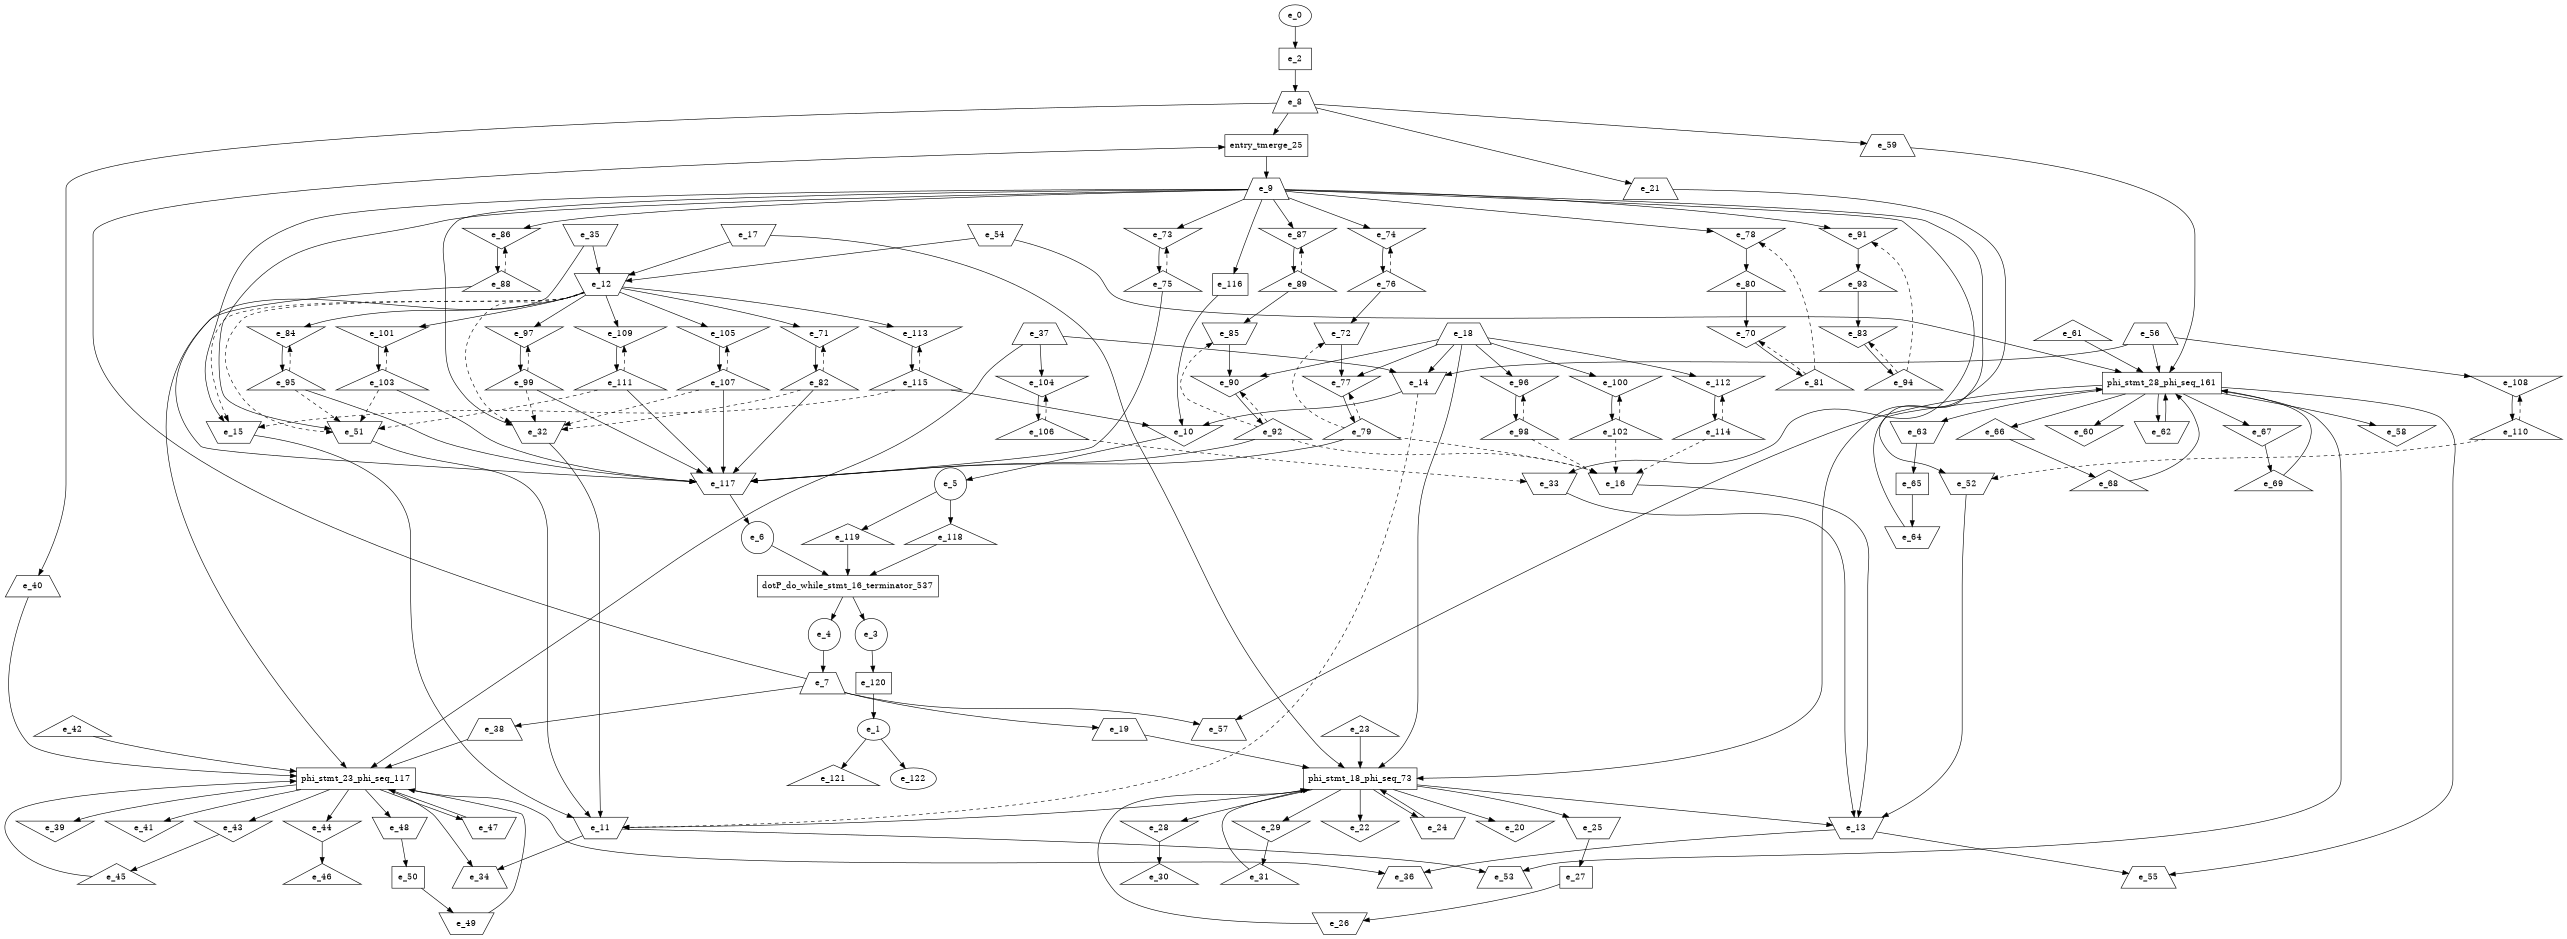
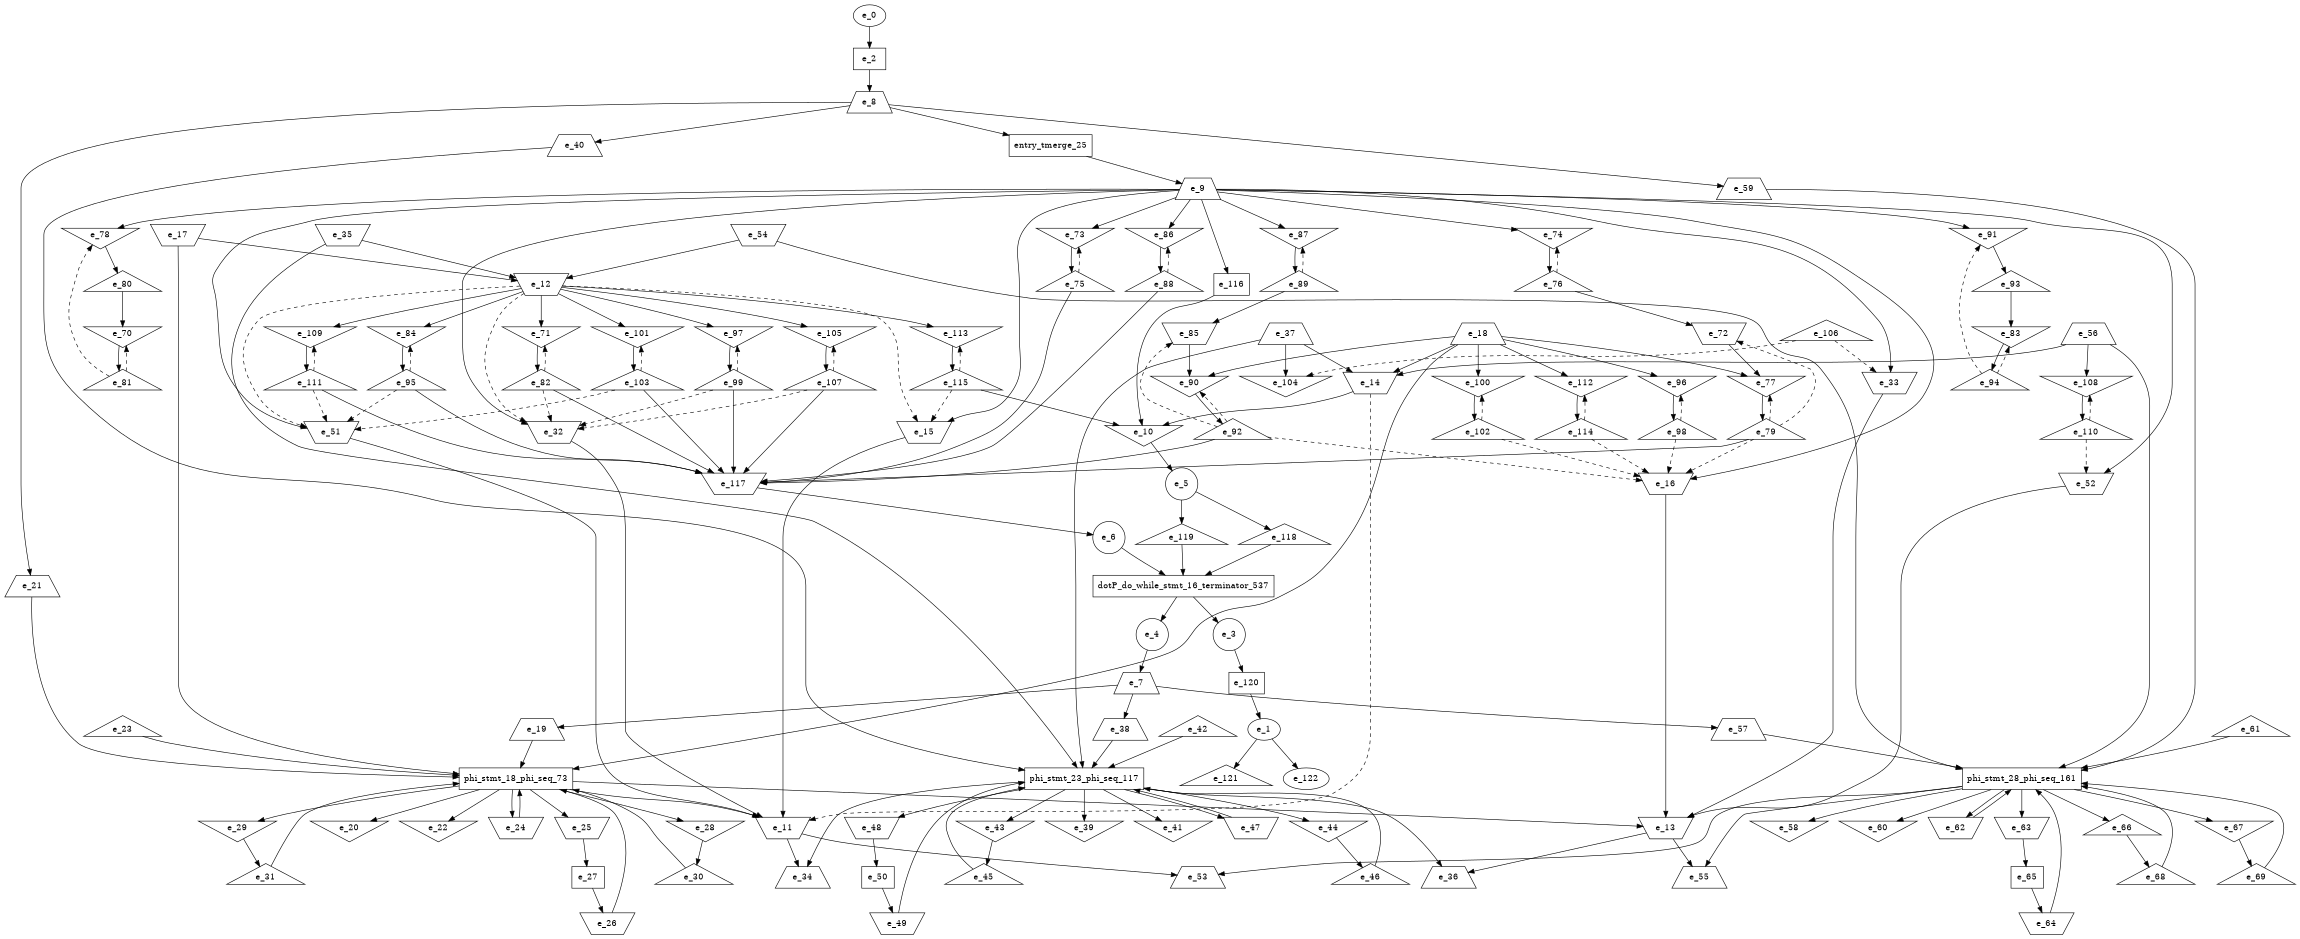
edge "e_7" -> "entry_tmerge_25": removed
edge "e_9" -> "e_16": added
edge "e_104" -> "e_106": removed
edge "phi_stmt_28_phi_seq_161" -> "e_57": reversed
edge "e_46" -> "phi_stmt_23_phi_seq_117": added
edge "e_30" -> "phi_stmt_18_phi_seq_73": added
